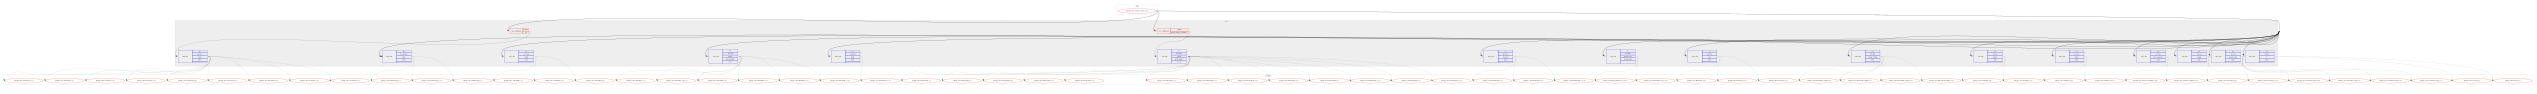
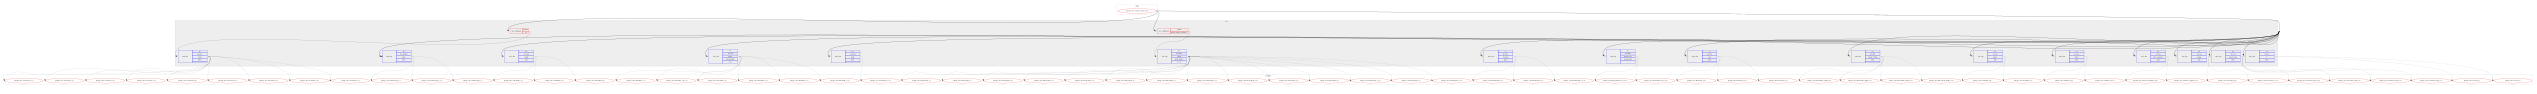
node "portage://dev-lang/python-3.5.7": added
